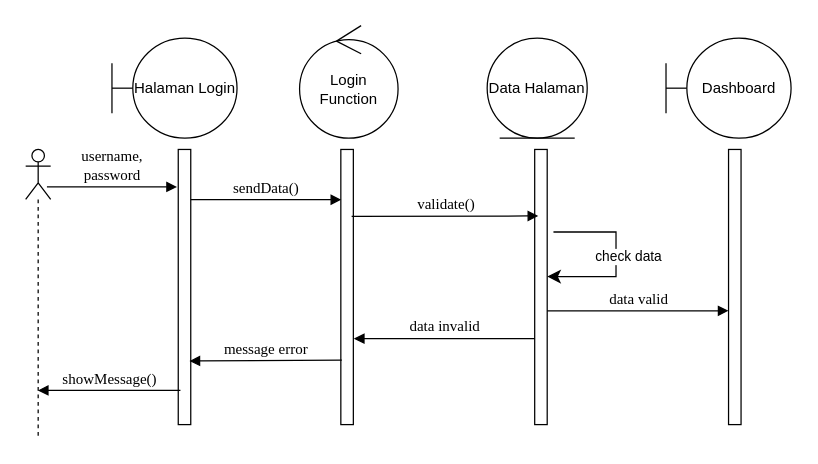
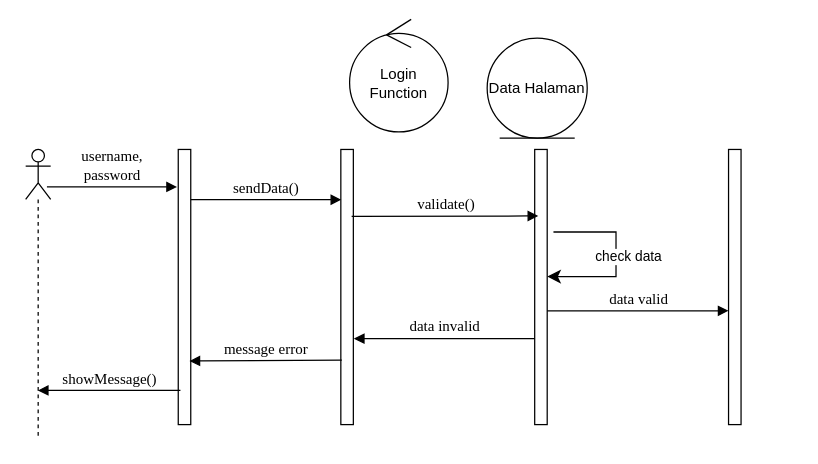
node "Login Function": moved (349, 82) -> (399, 76)
node "Halaman Login": removed
node "Dashboard": removed
